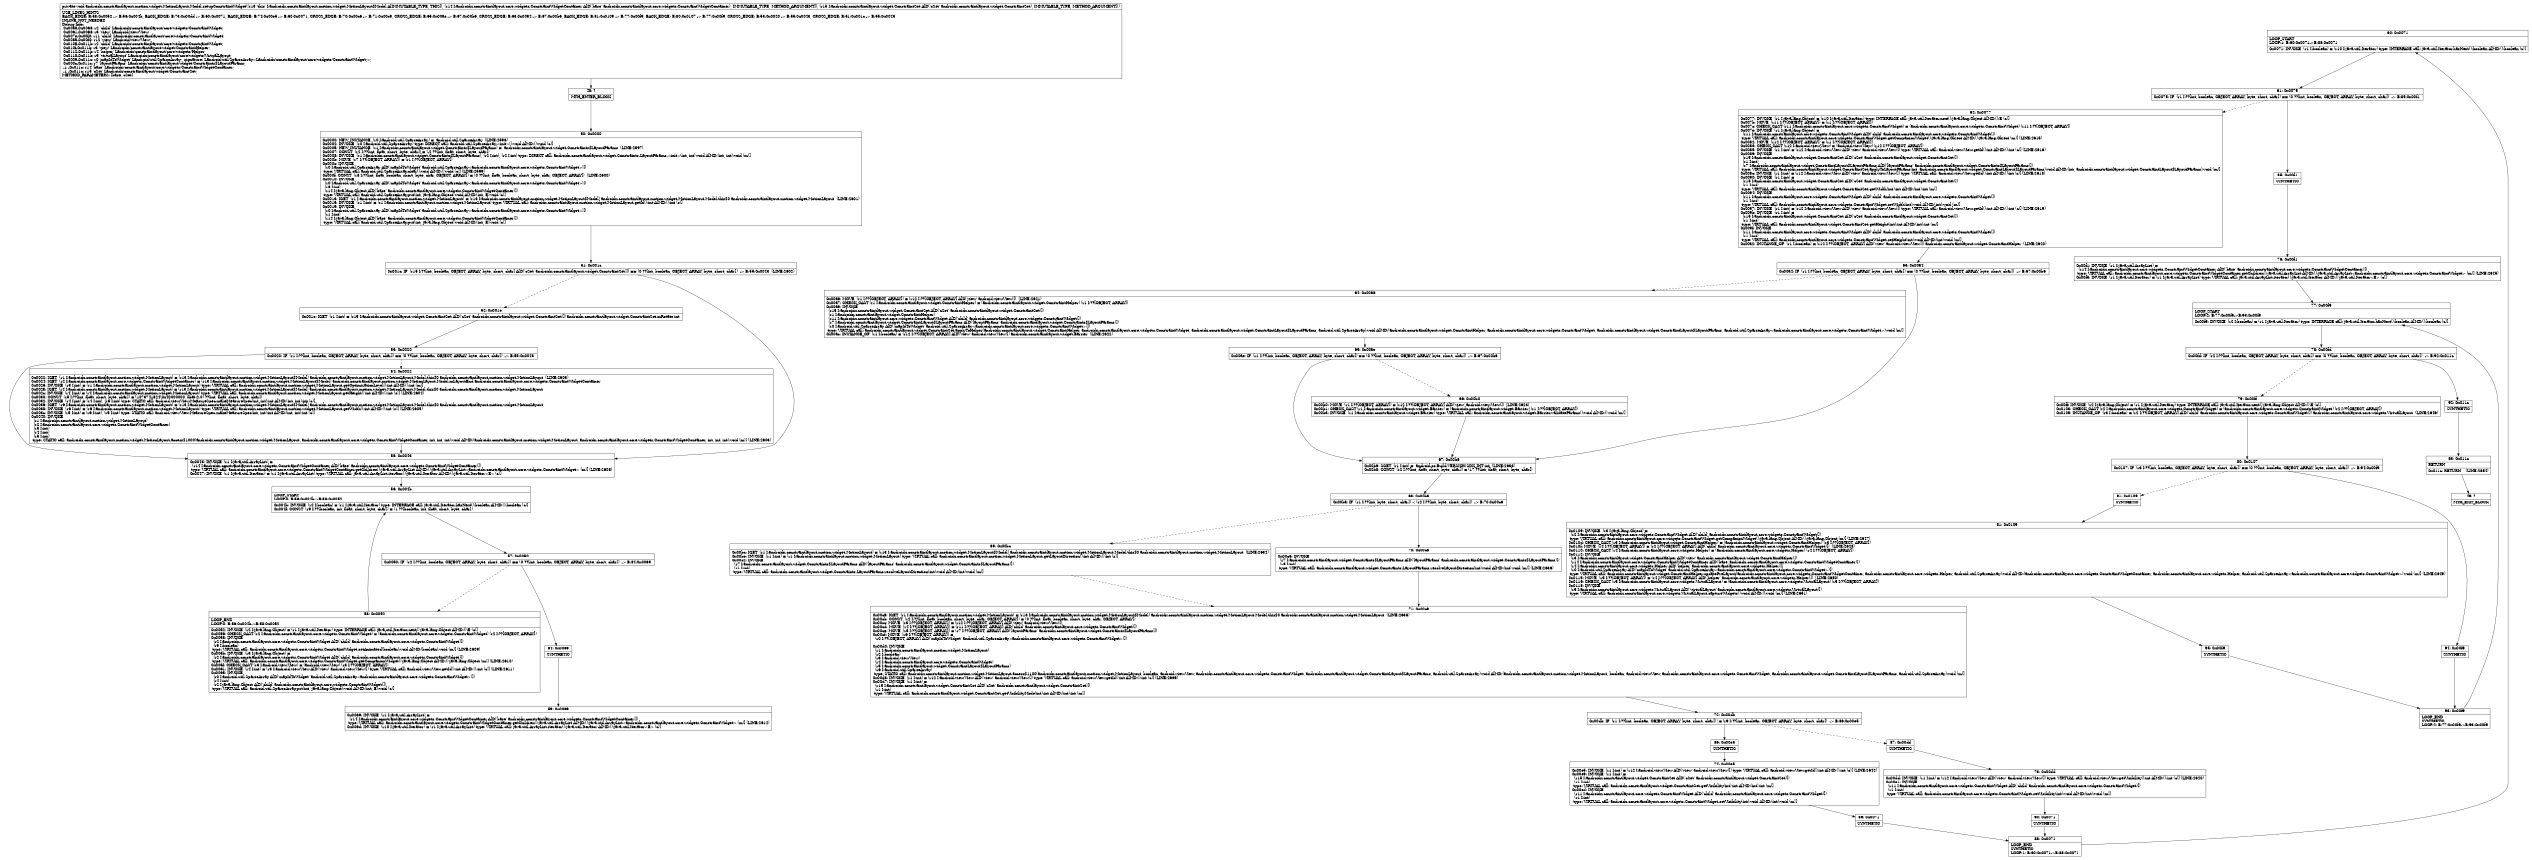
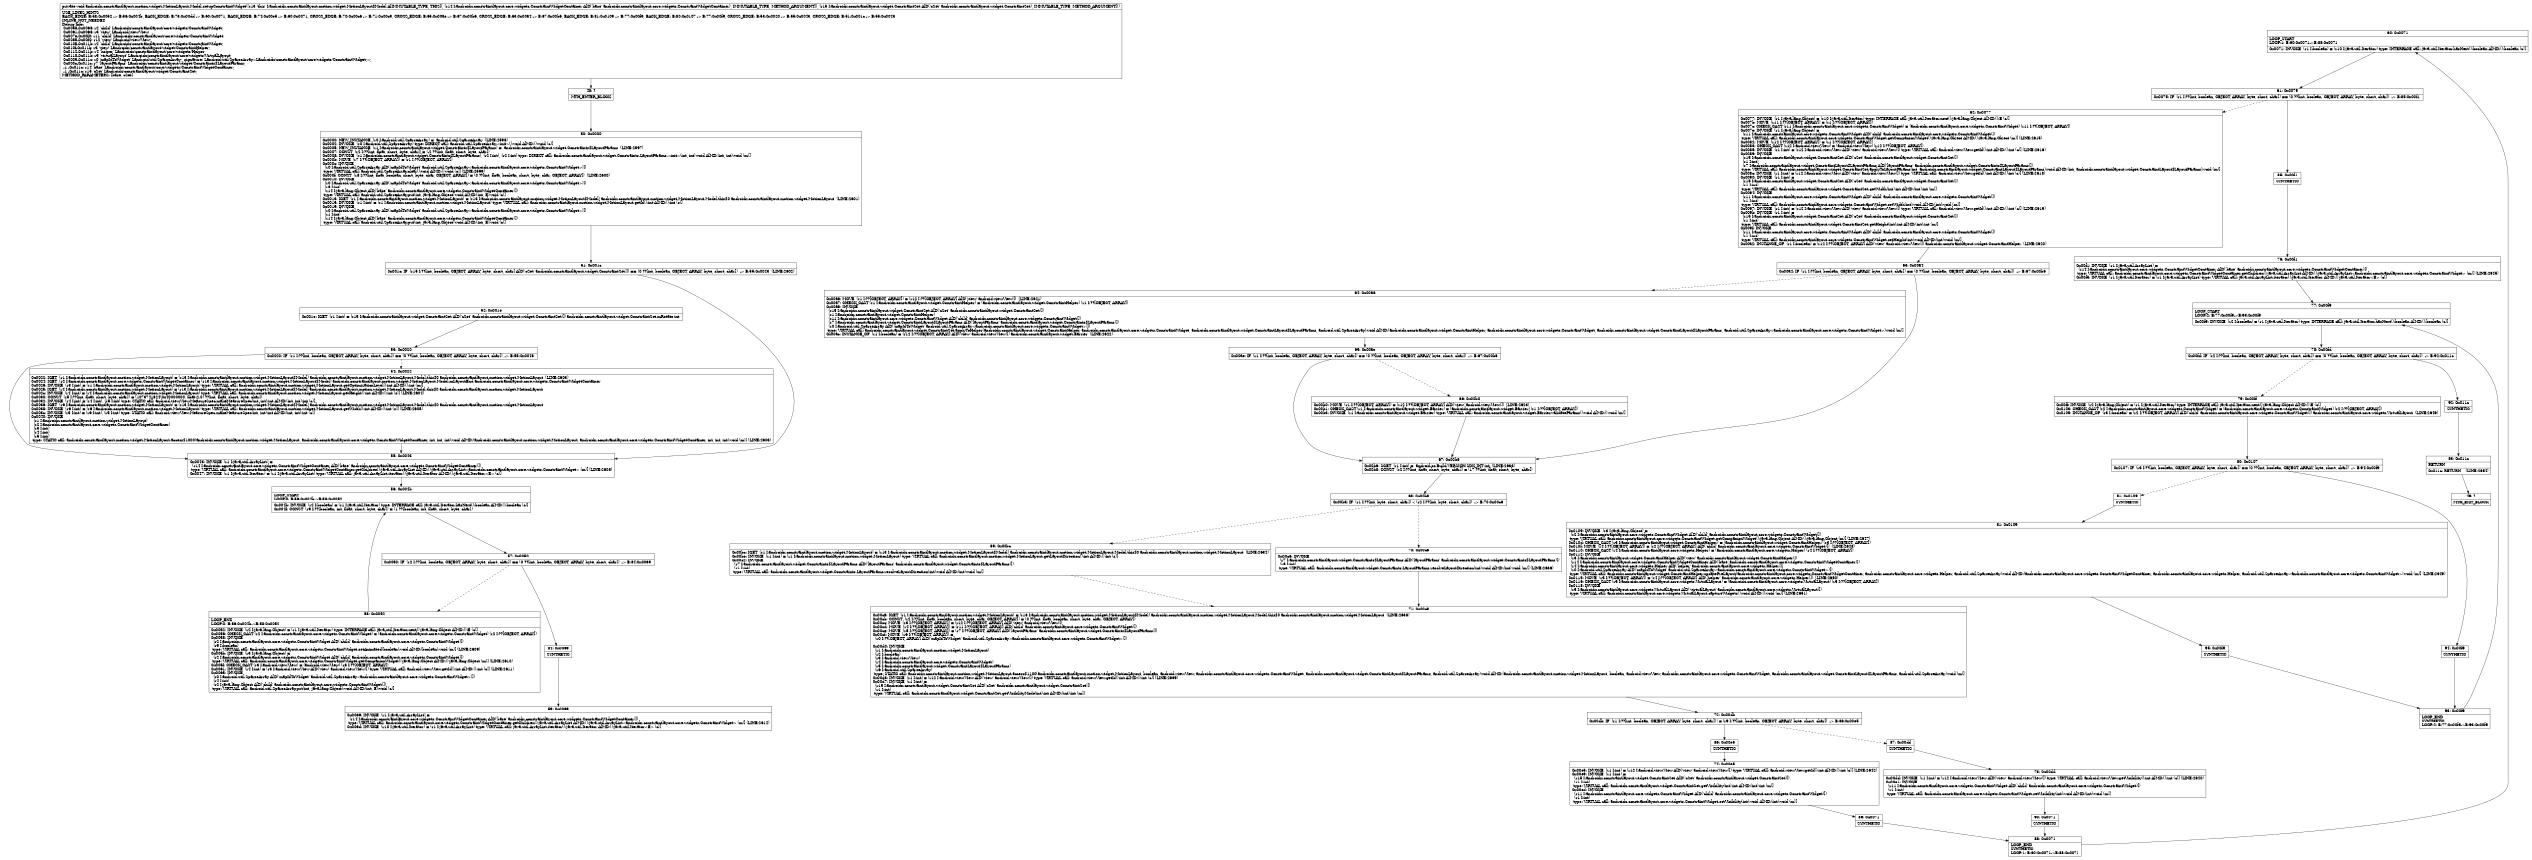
edge "51: 0x001c" -> "52: 0x001e": removed
edge "68: 0x00ba" -> "70: 0x00c6": style solid -> dashed
